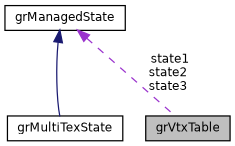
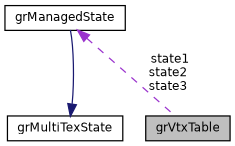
edge "grMultiTexState" -> "grManagedState": reversed
